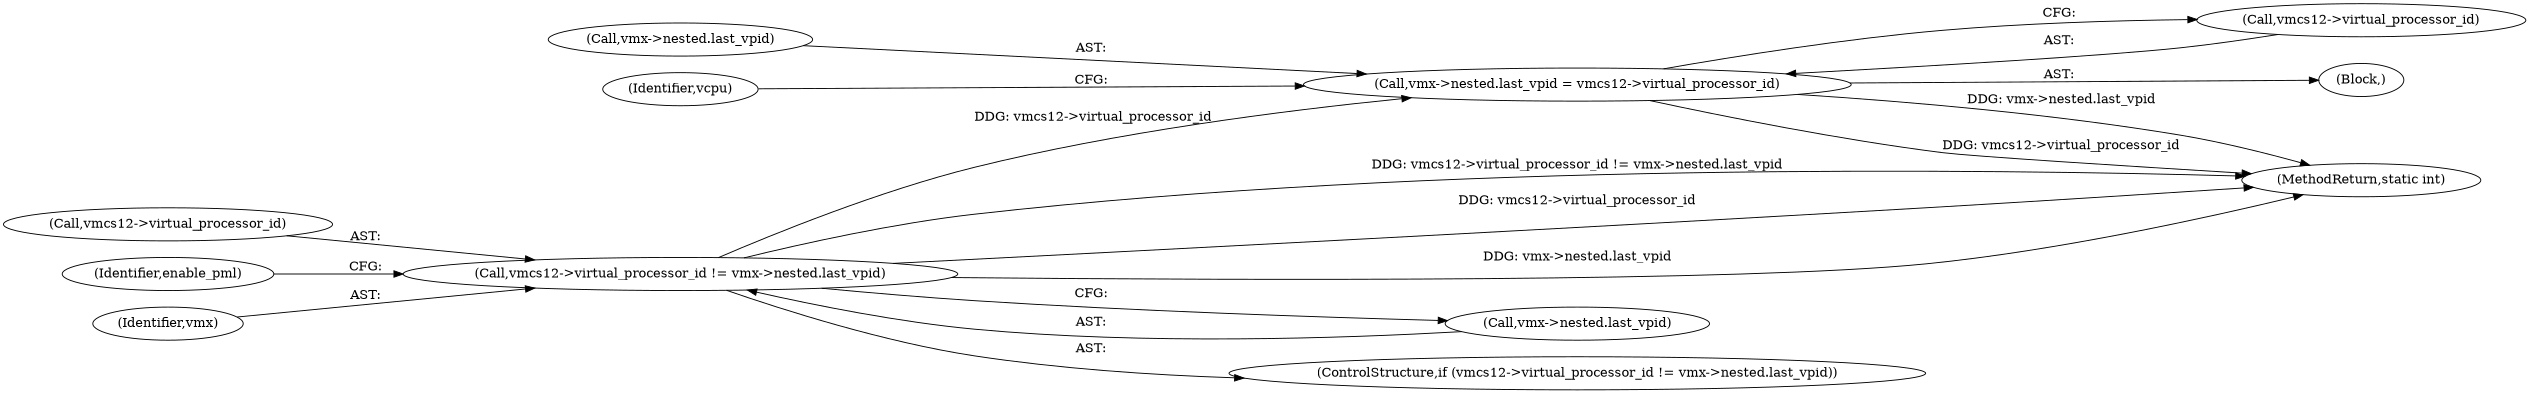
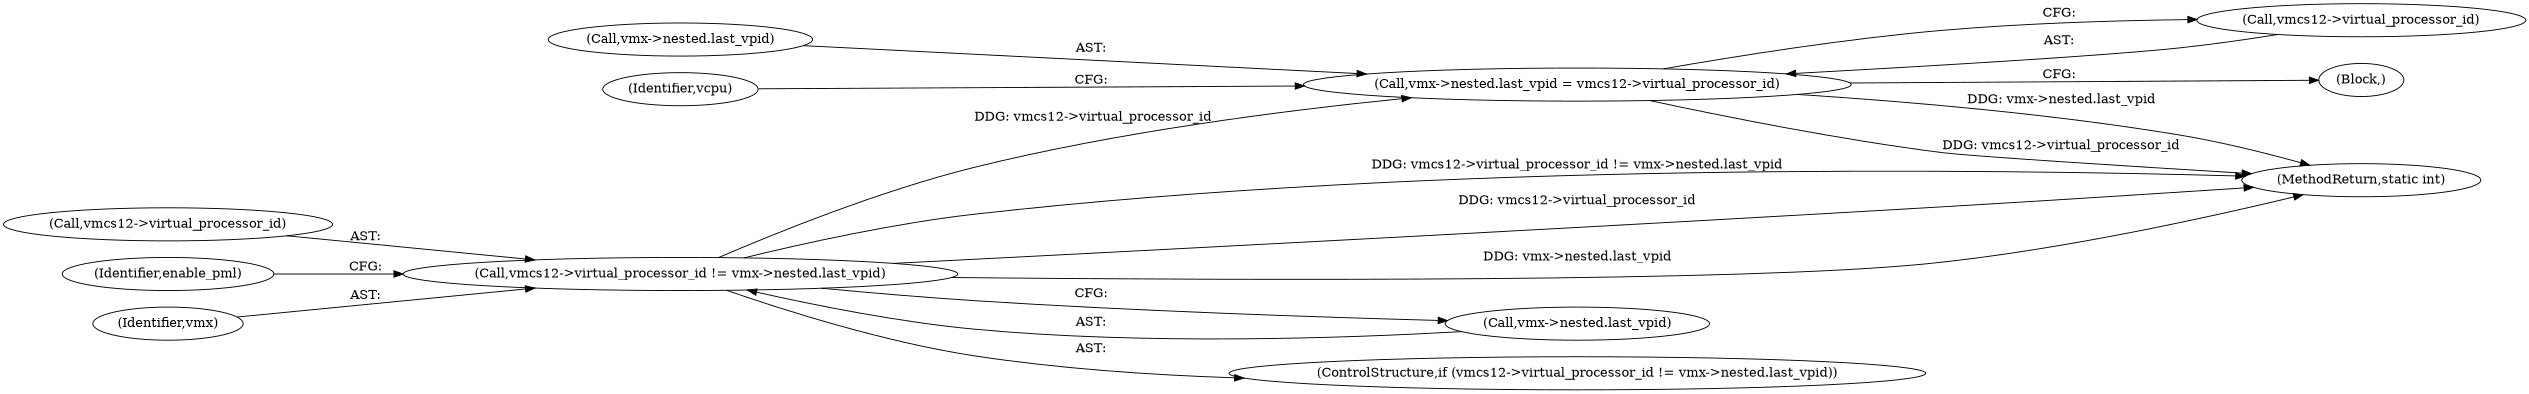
edge "(Call,vmx->nested.last_vpid = vmcs12->virtual_processor_id)" -> "(Block,)": label "AST: " -> "CFG: "
